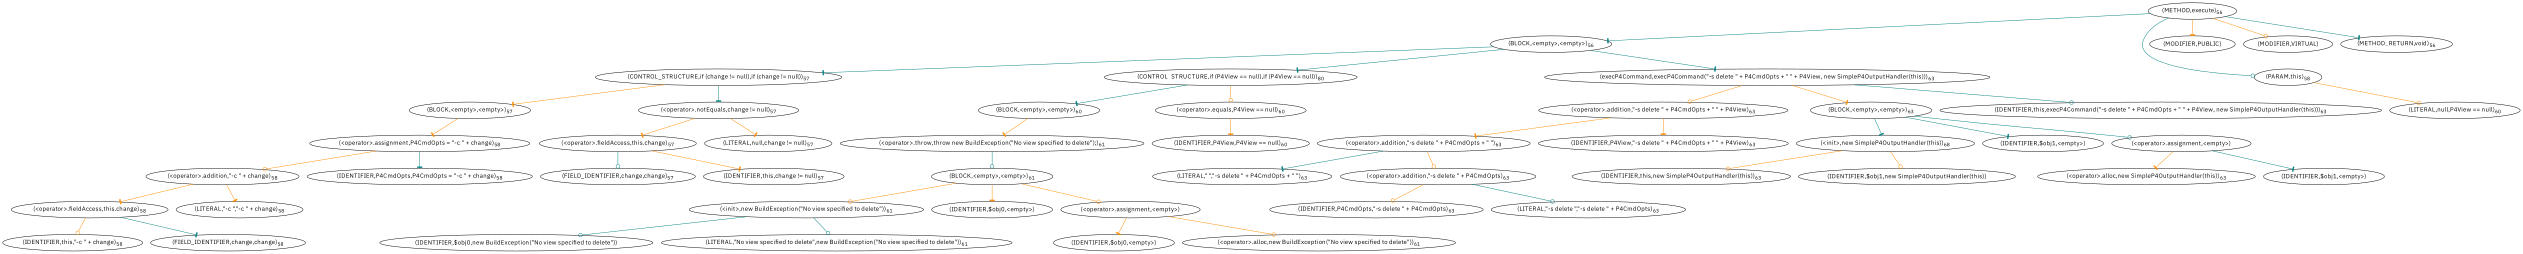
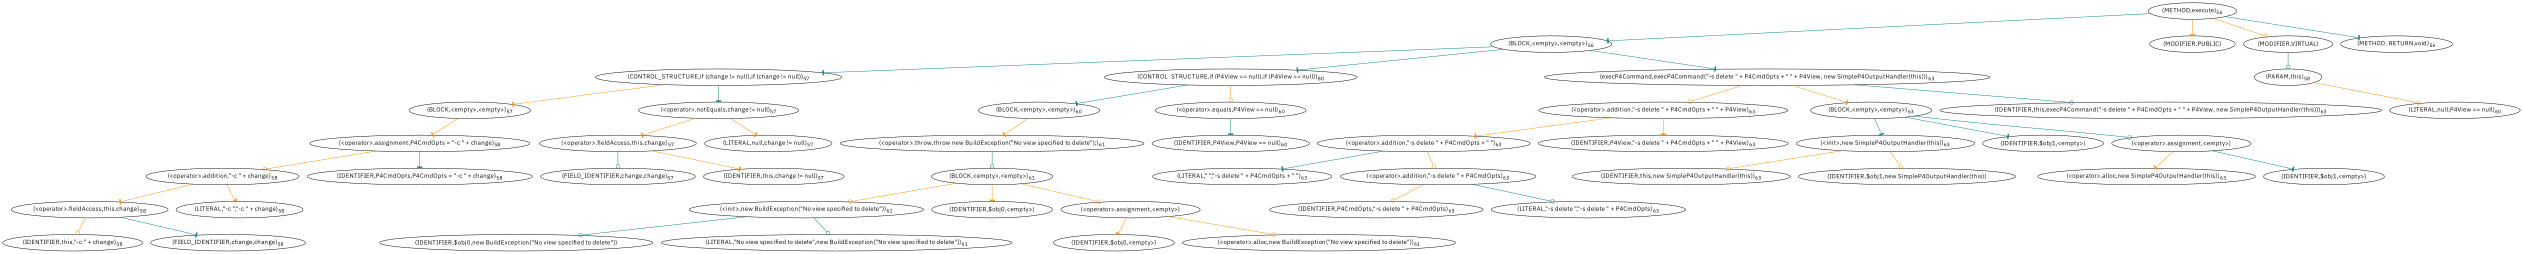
edge "(METHOD,execute)" -> "(PARAM,this)": now "(MODIFIER,VIRTUAL)" -> "(PARAM,this)"
edge "(<operator>.equals,P4View == null)" -> "(IDENTIFIER,P4View,P4View == null)": color darkorange -> teal
node "(<init>,new SimpleP4OutputHandler(this))": text "68" -> "63"
